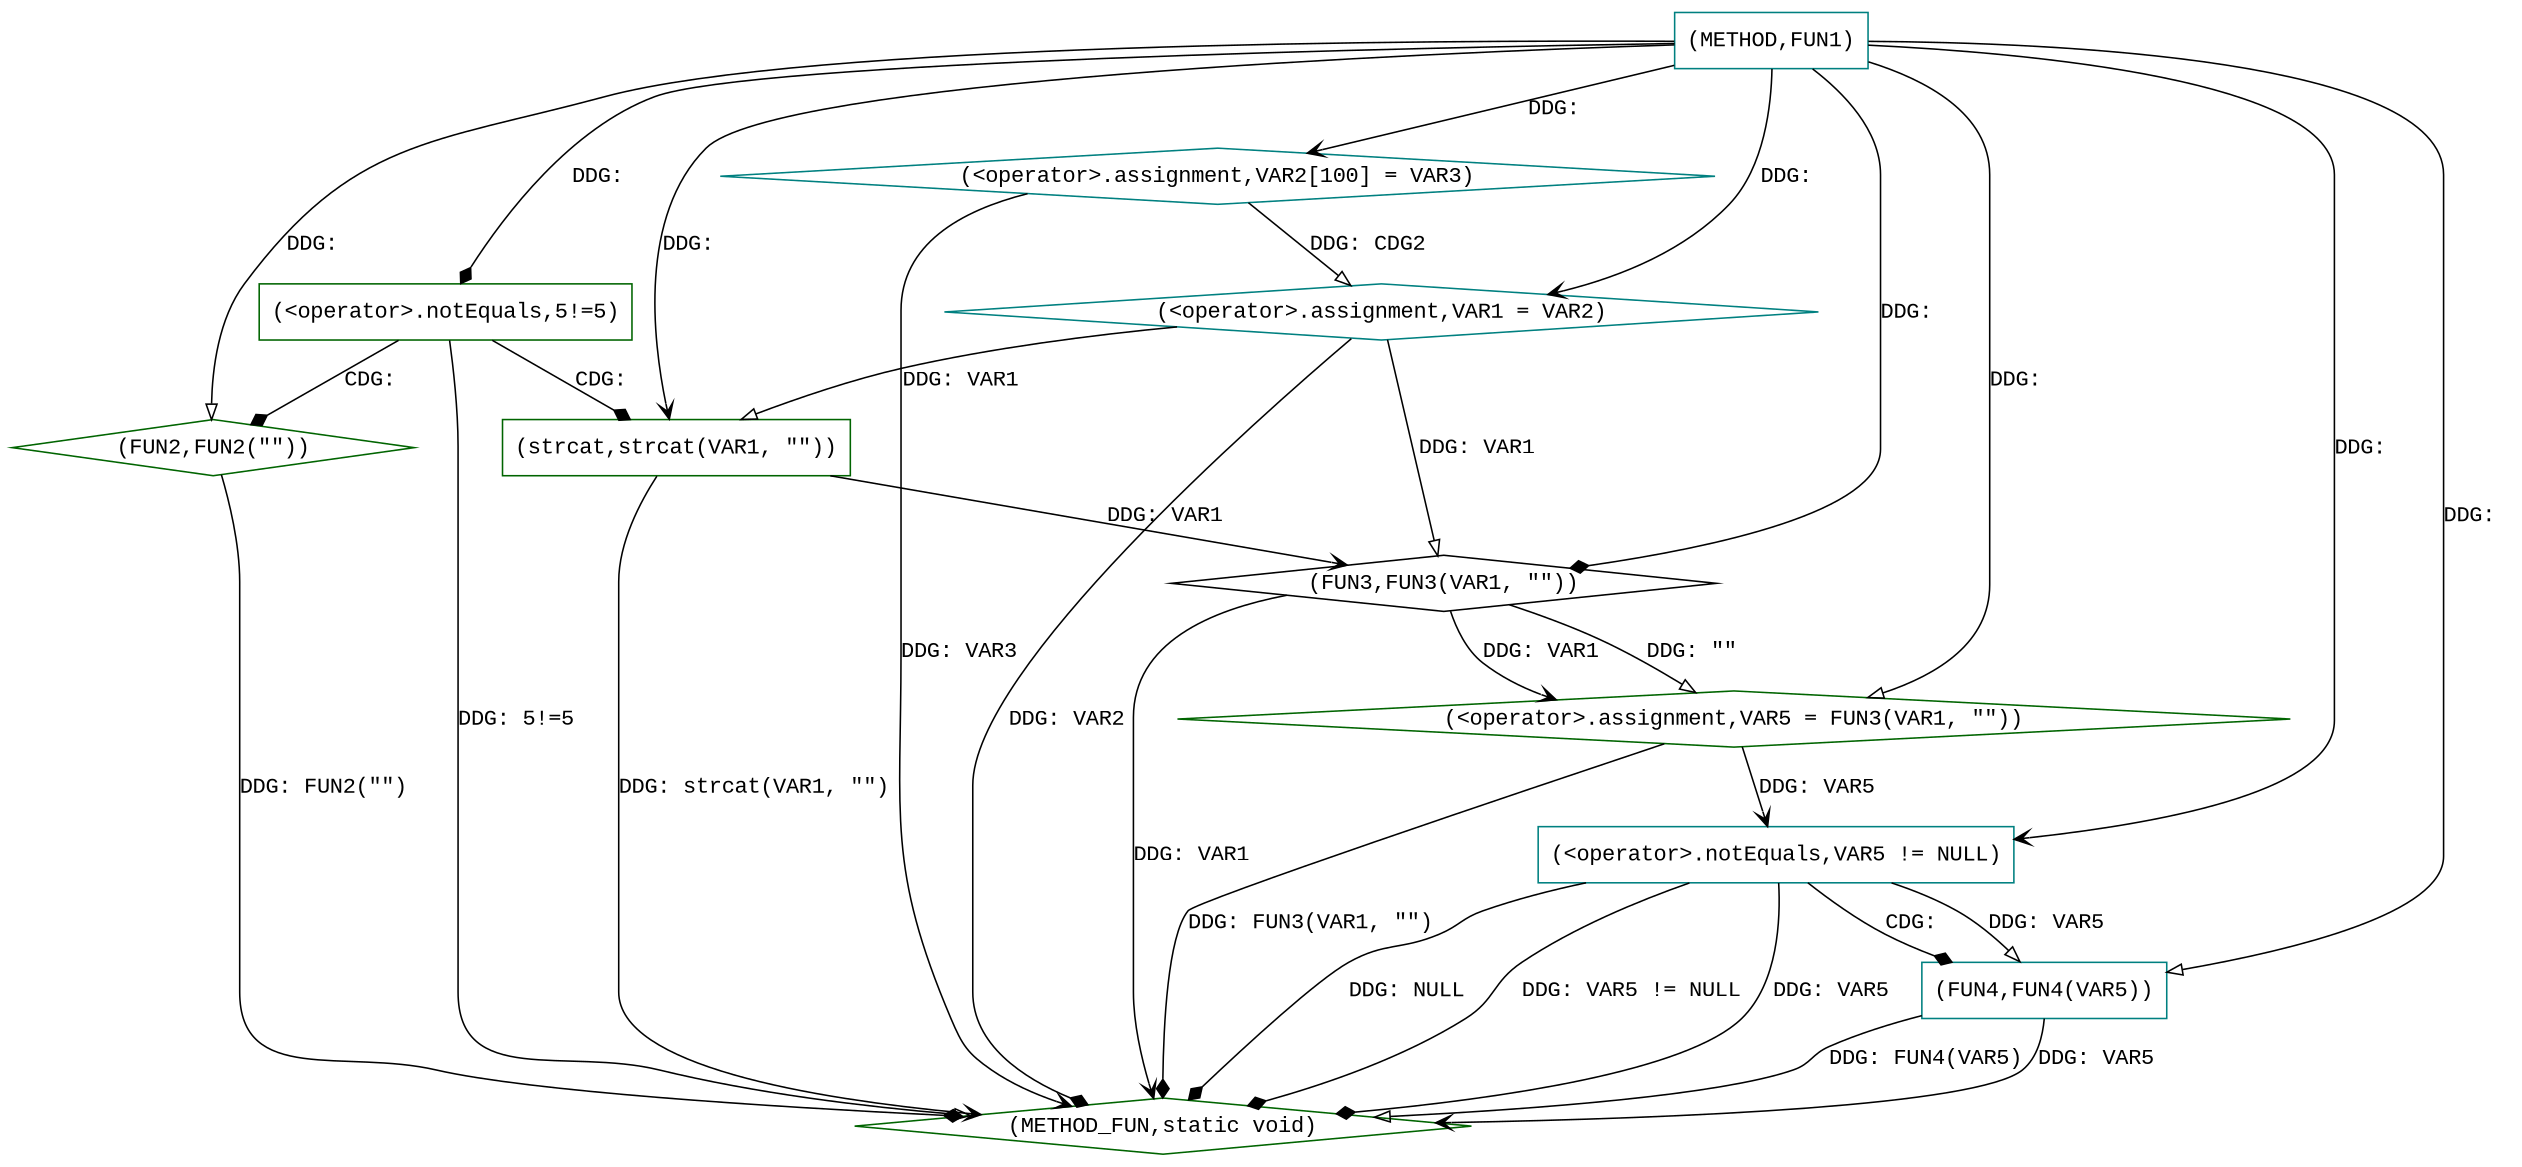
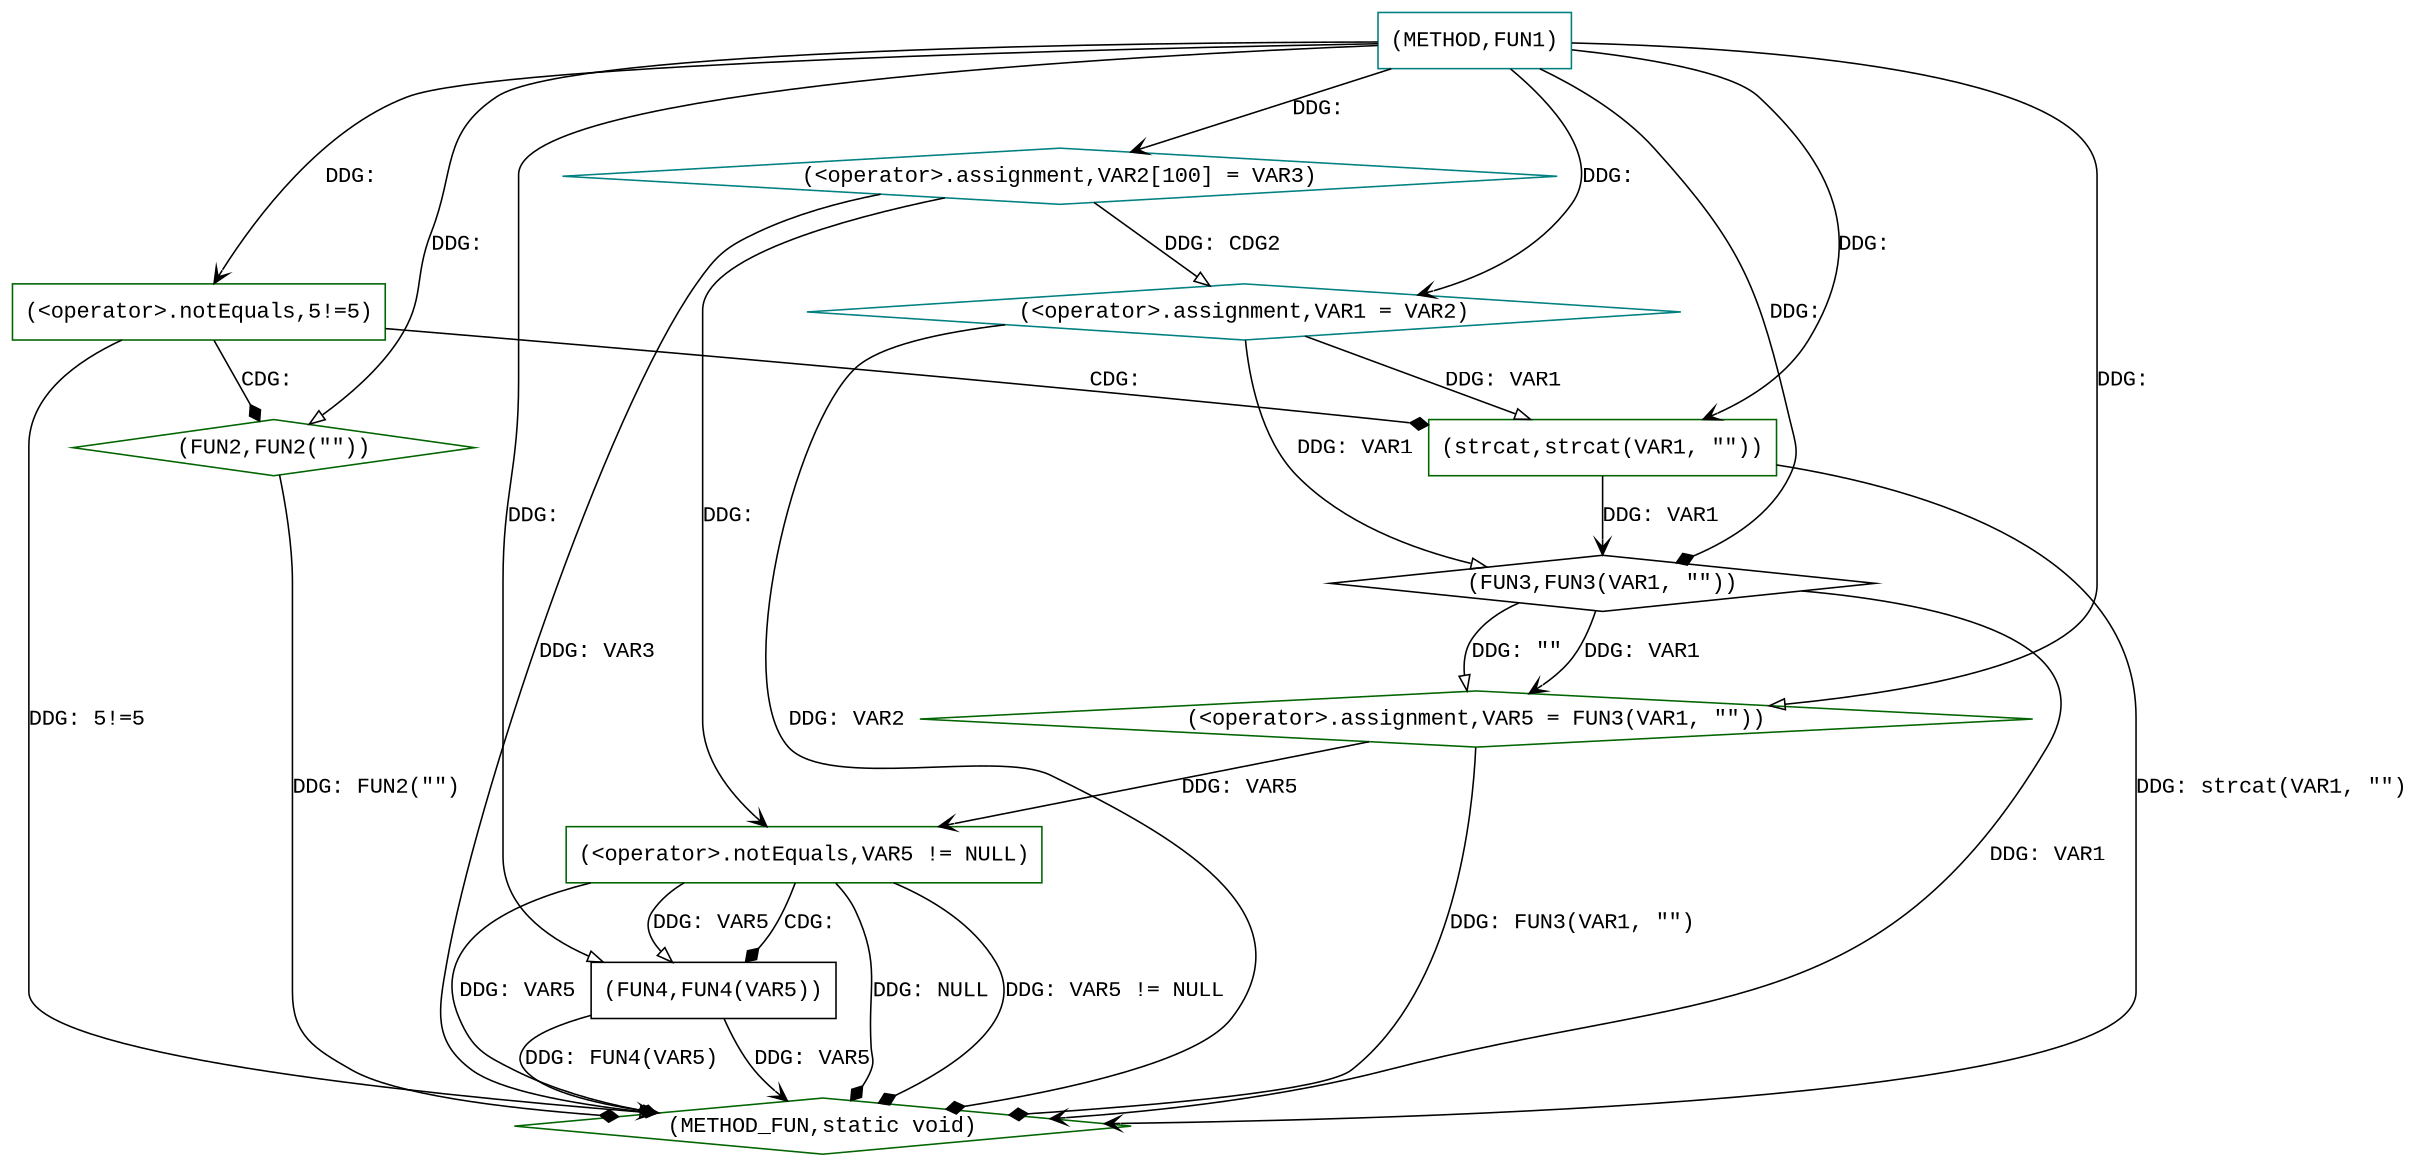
edge "(METHOD,FUN1)" -> "(<operator>.notEquals,5!=5)": arrowhead diamond -> vee
edge "(METHOD,FUN1)" -> "(<operator>.notEquals,VAR5 != NULL)": now "(<operator>.assignment,VAR2[100] = VAR3)" -> "(<operator>.notEquals,VAR5 != NULL)"
node "(<operator>.notEquals,VAR5 != NULL)": color teal -> darkgreen
node "(FUN4,FUN4(VAR5))": color teal -> black
